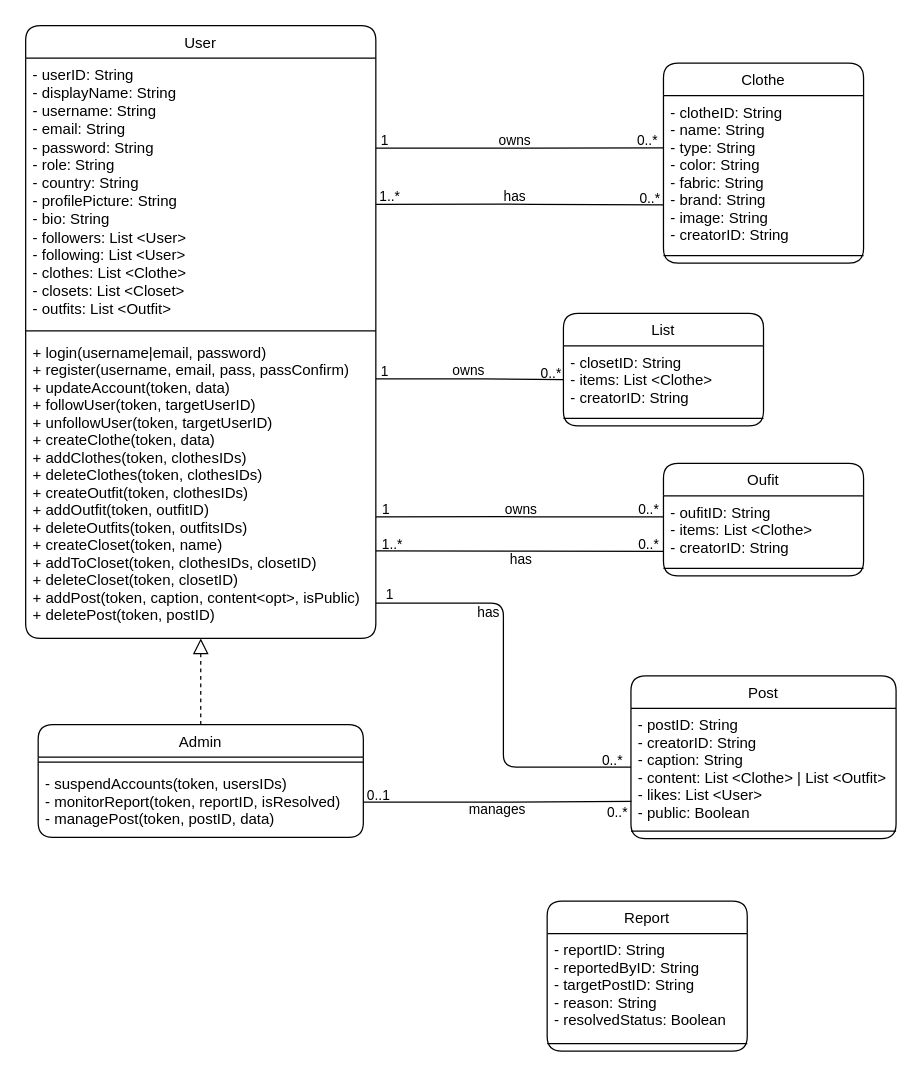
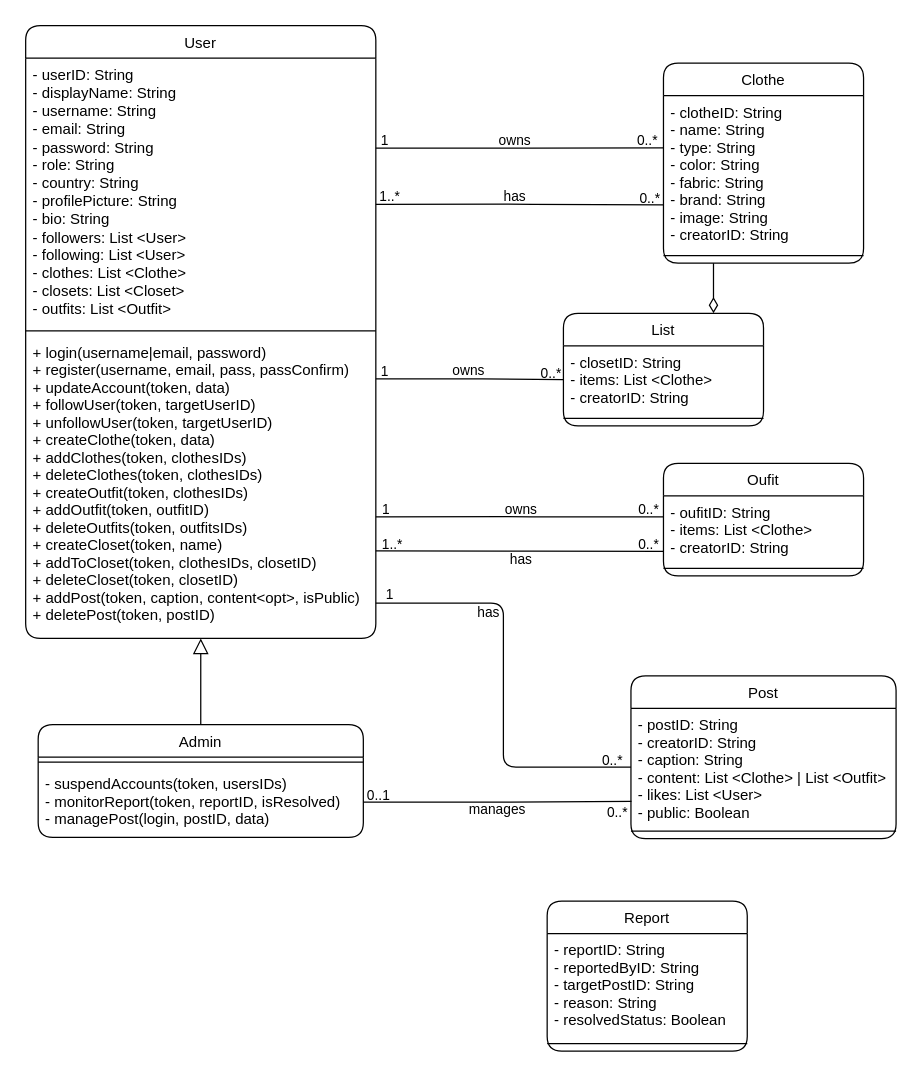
edge "Clothe" -> "List": added
edge "Admin" -> "User": style dashed -> solid
node "- suspendAccounts(token, usersIDs) - monitorReport(token, reportID, isResolved) - managePost(token, postID, data)": label "- suspendAccounts(token, usersIDs) - monitorReport(token, reportID, isResolved) - managePost(token, postID, data)" -> "- suspendAccounts(token, usersIDs) - monitorReport(token, reportID, isResolved) - managePost(login, postID, data)"
